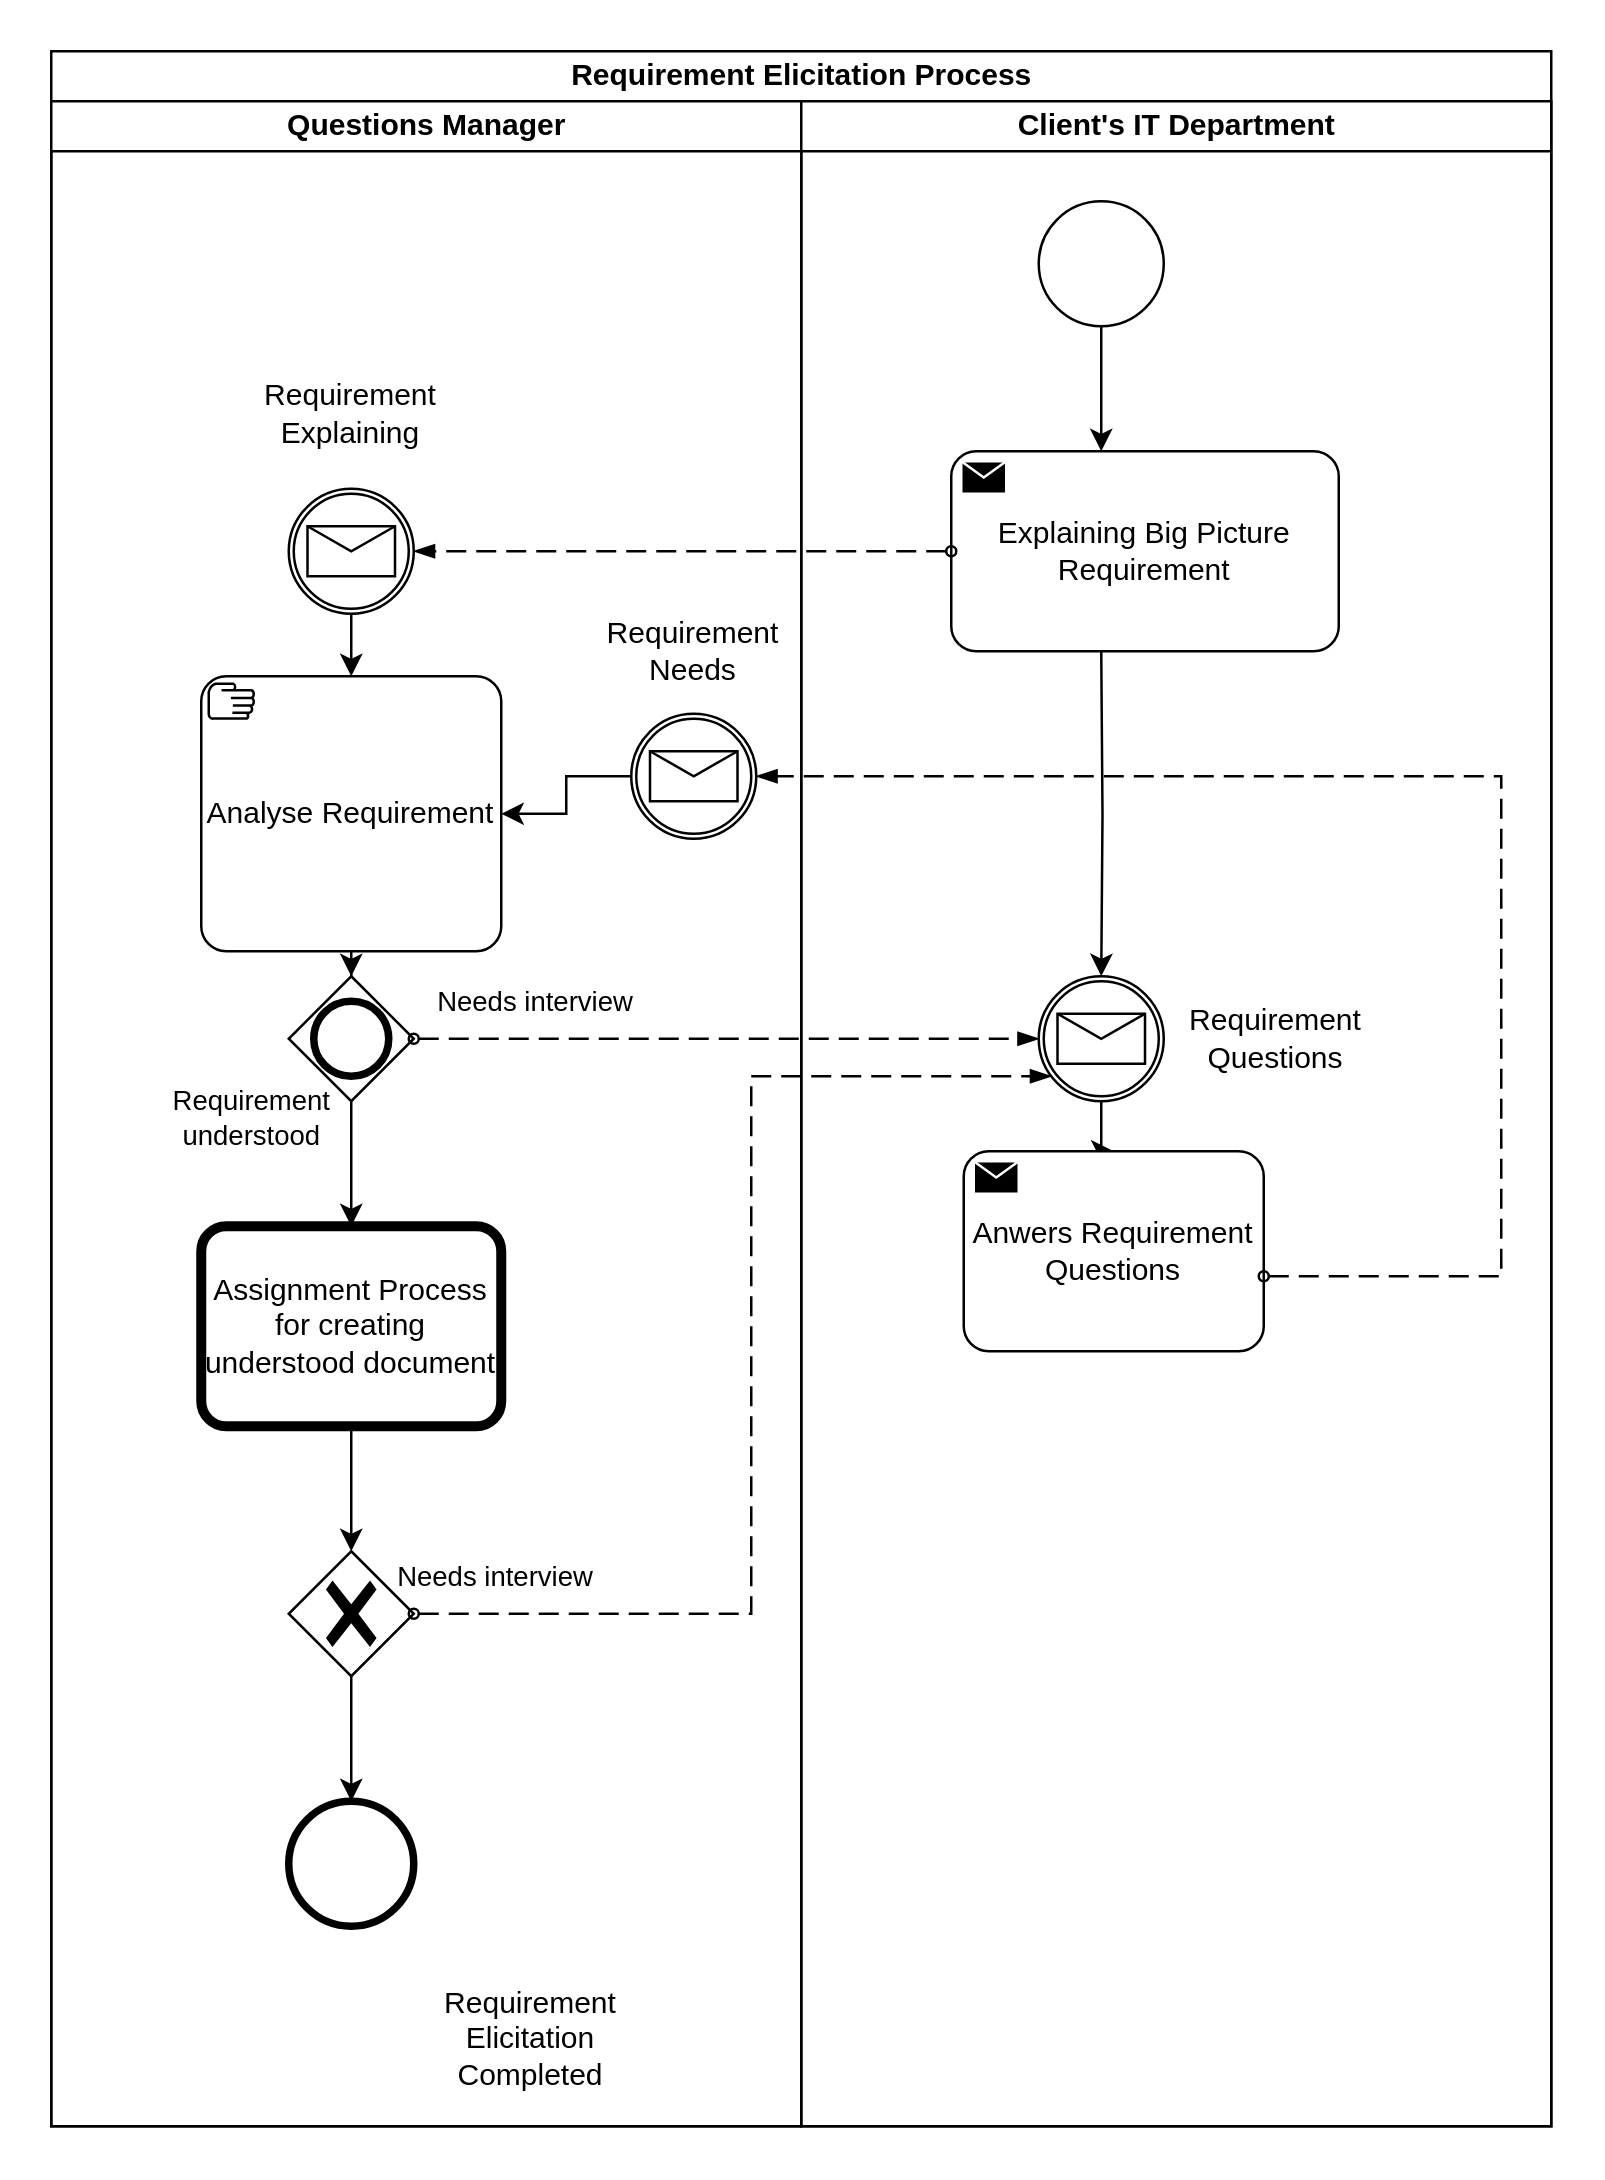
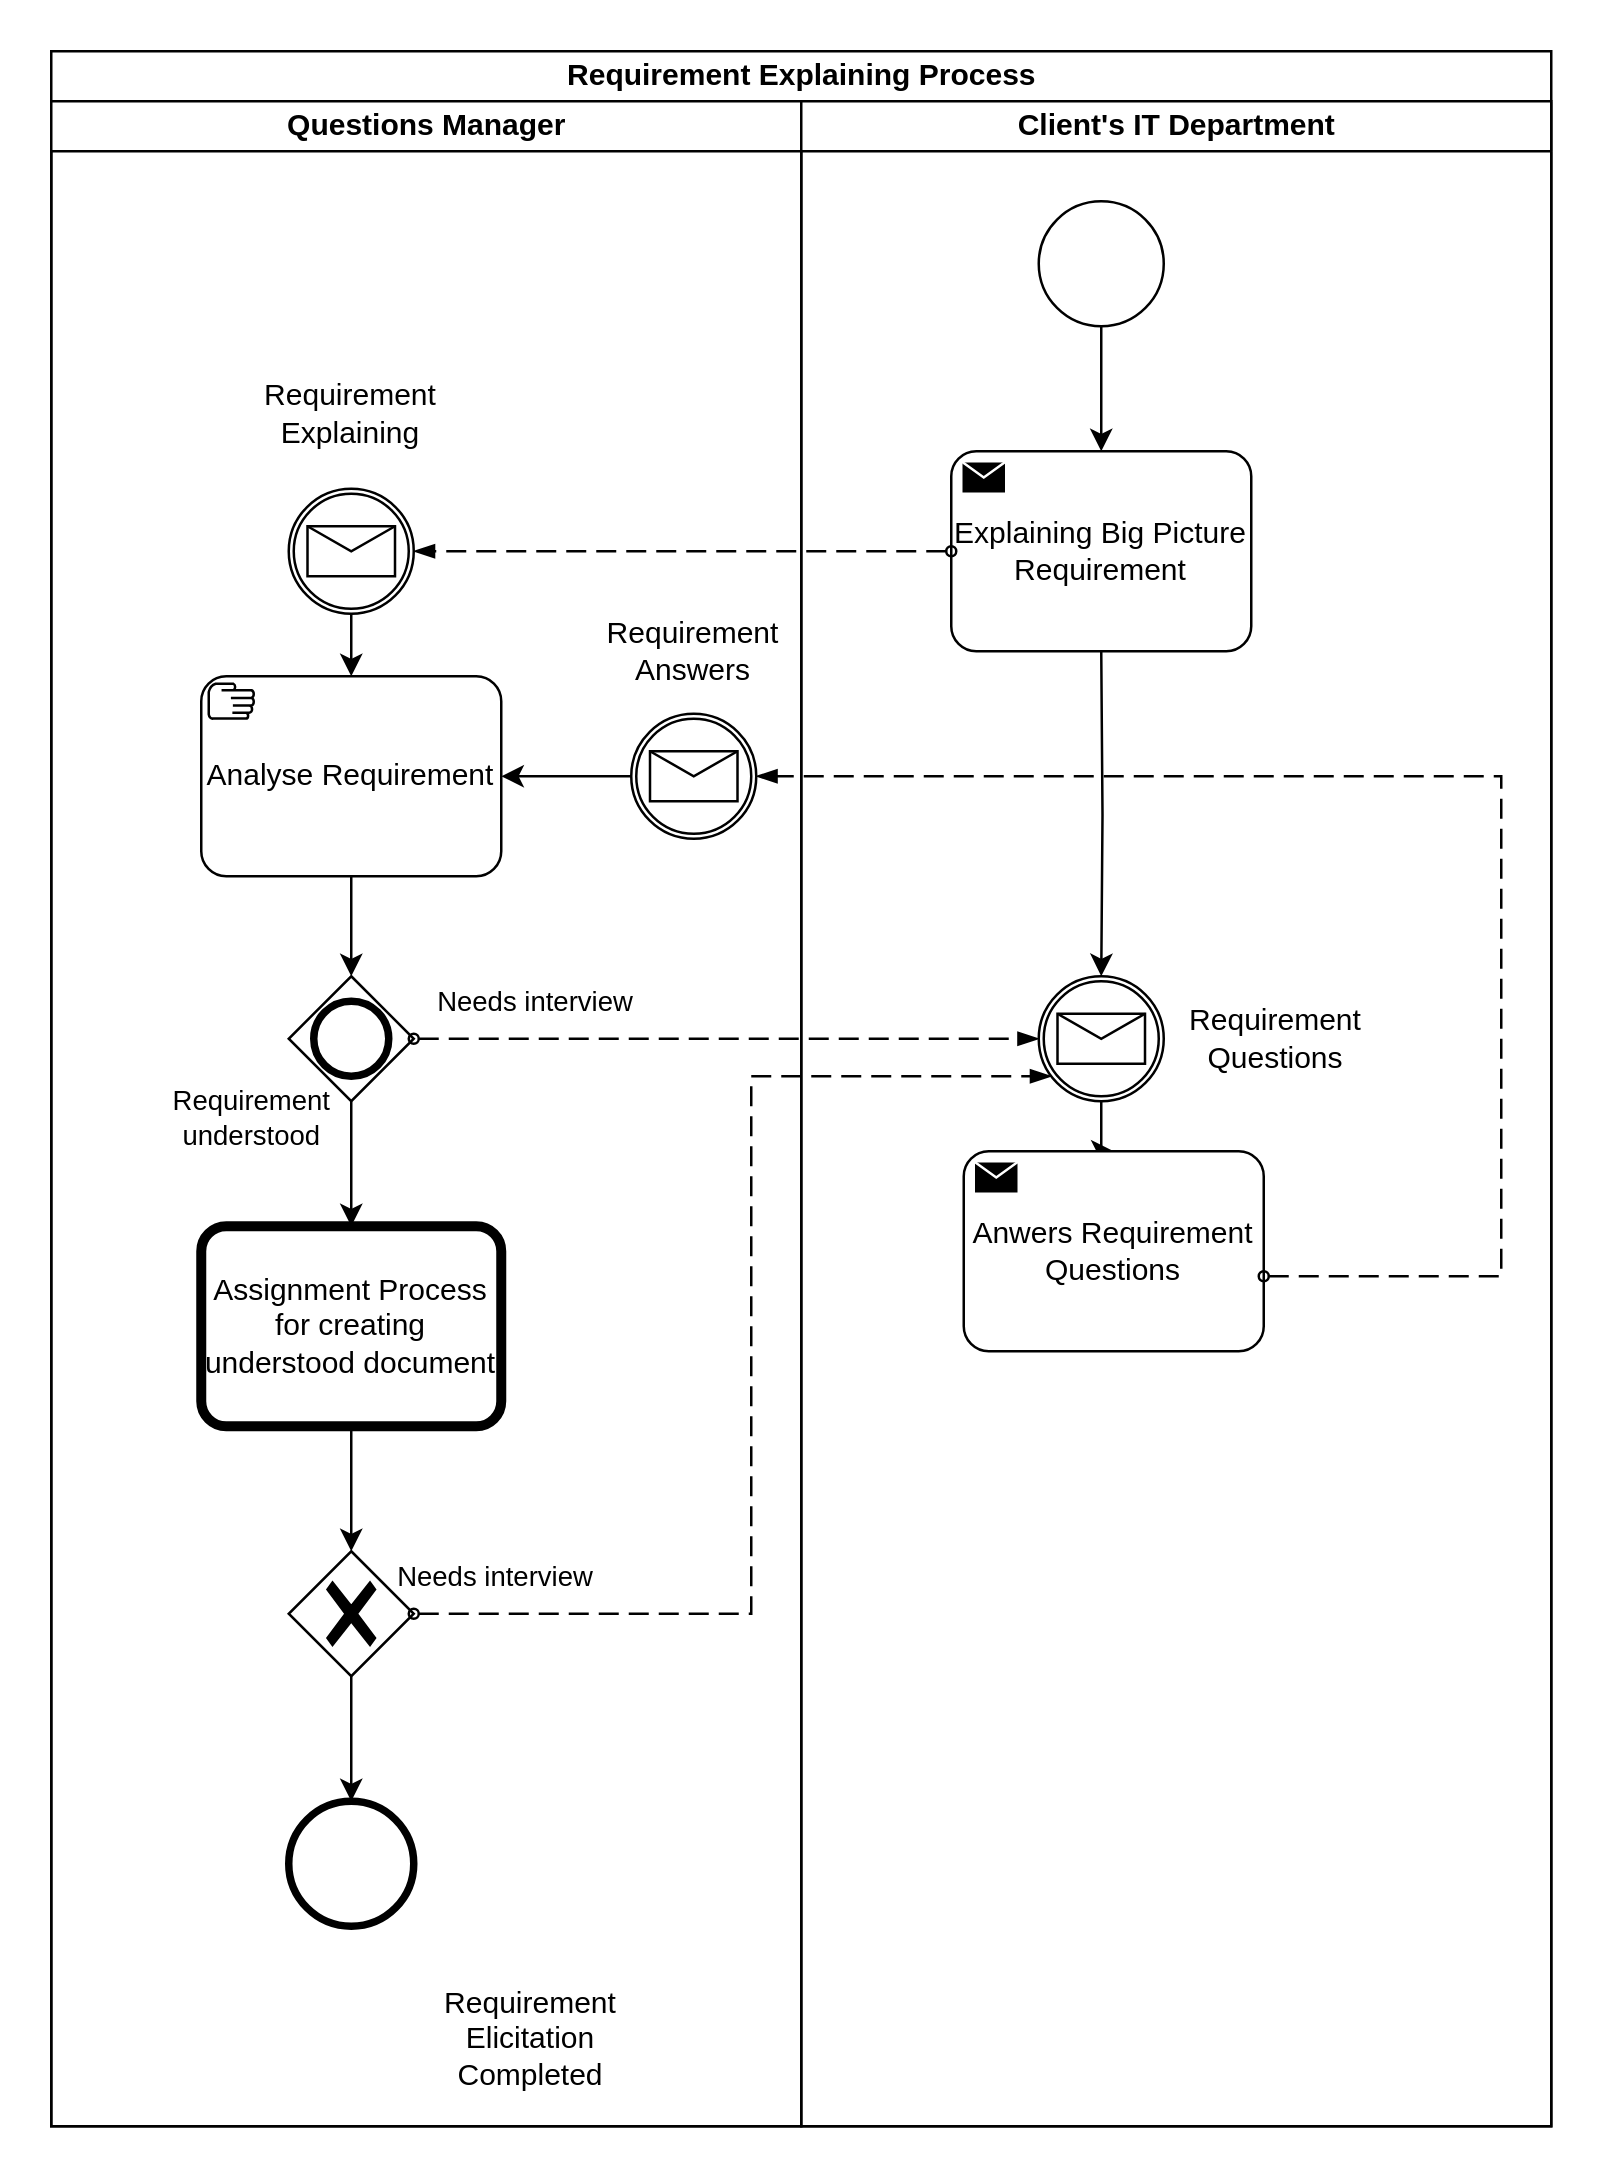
node "Requirement Elicitation Process": label "Requirement Elicitation Process" -> "Requirement Explaining Process"
node "Explaining Big Picture Requirement": size 388x200 -> 300x200
node "Requirement Needs": label "Requirement Needs" -> "Requirement Answers"
node "Analyse Requirement": size 300x275 -> 300x200
